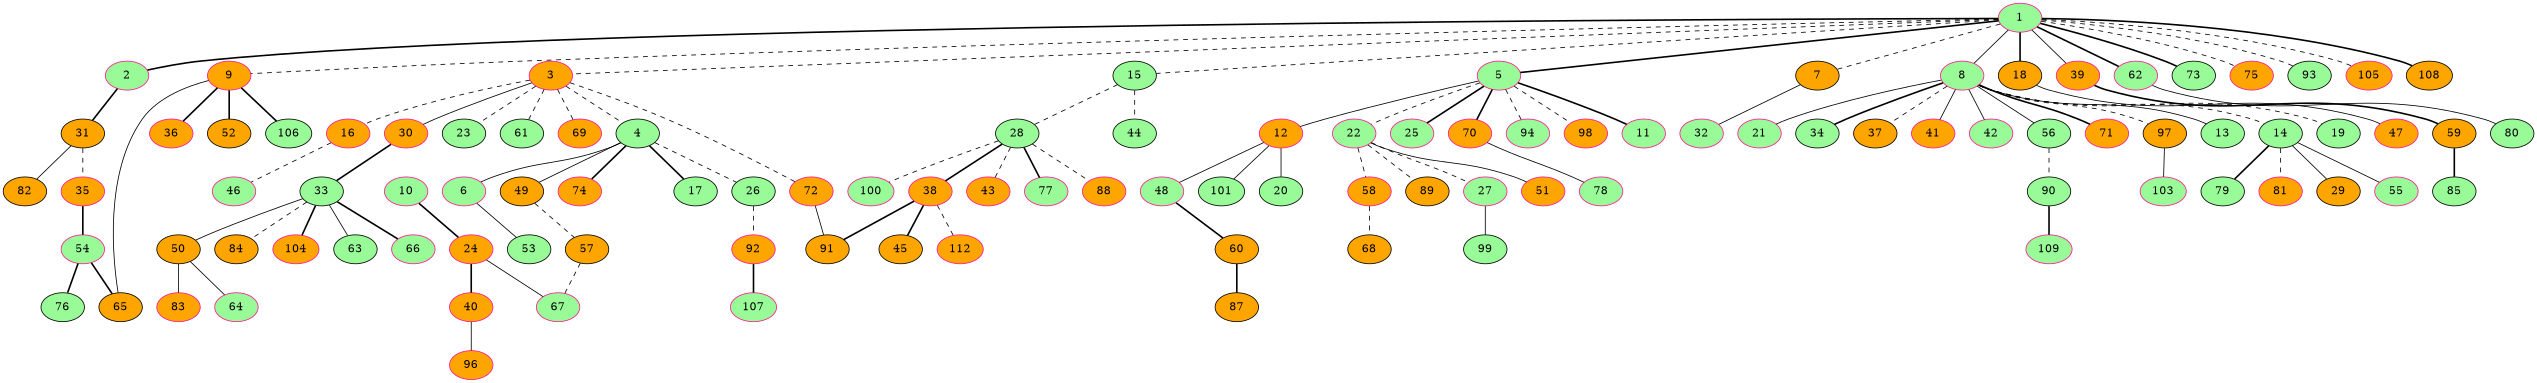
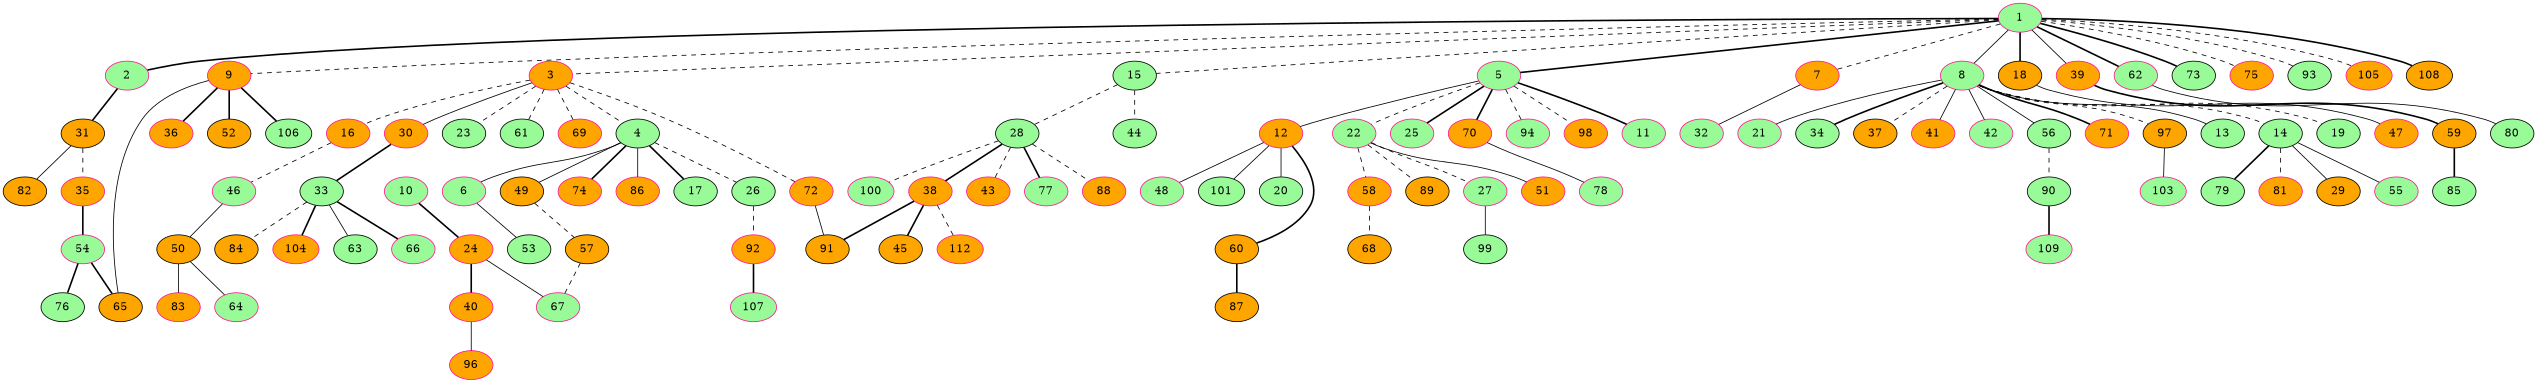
node "7": color black -> deeppink
node "86": added
edge "33" -- "50": now "46" -- "50"
edge "48" -- "60": now "12" -- "60"
